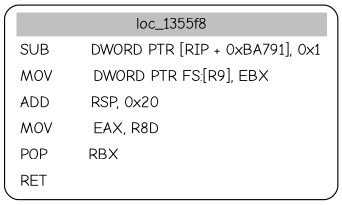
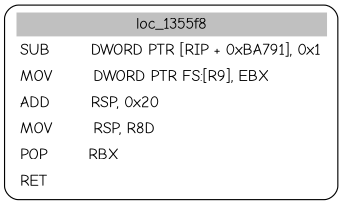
node "loc_1355f8": text "MOV        EAX, R8D" -> "MOV        RSP, R8D"
